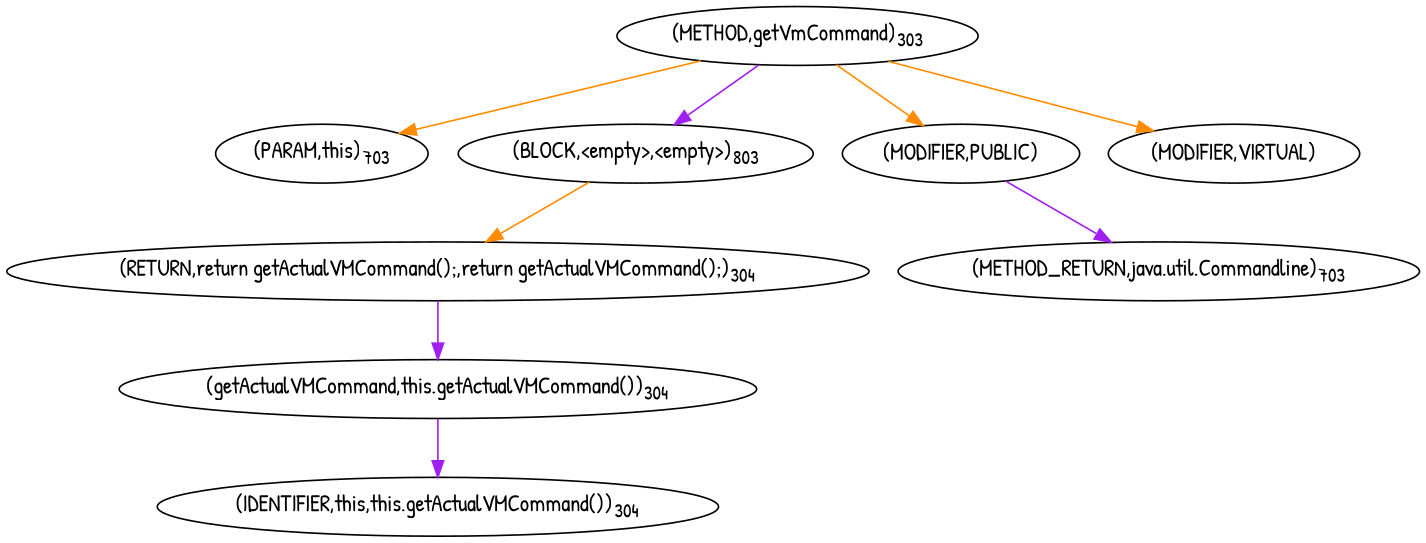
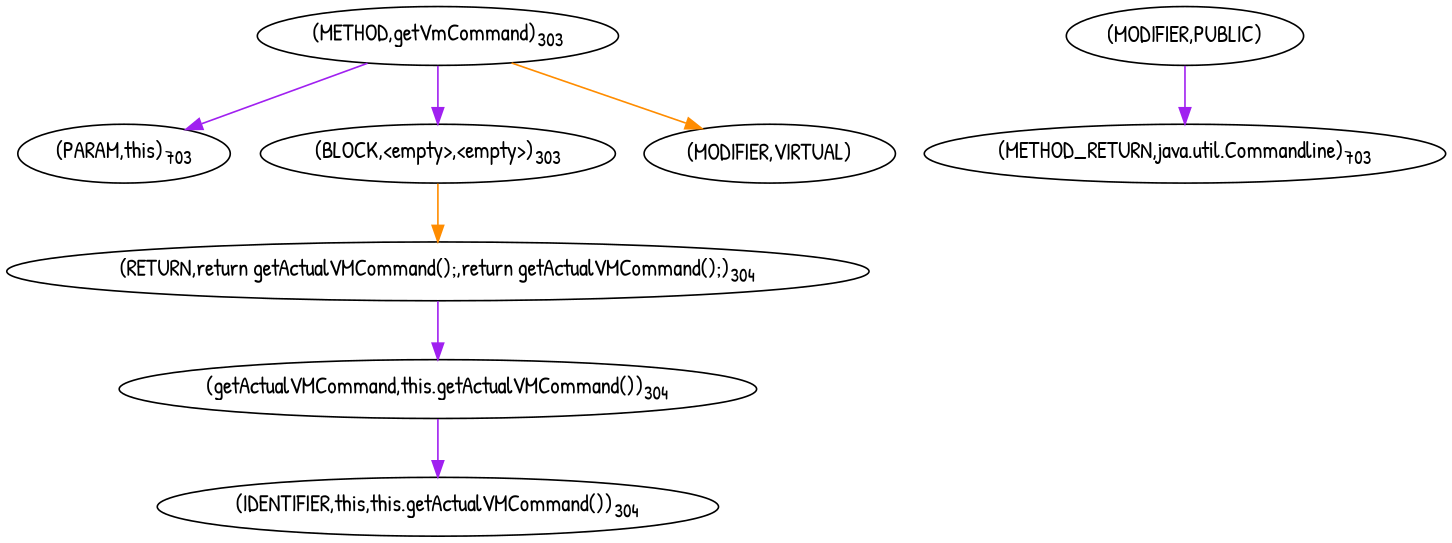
edge "(METHOD,getVmCommand)" -> "(MODIFIER,PUBLIC)": removed
edge "(METHOD,getVmCommand)" -> "(PARAM,this)": color darkorange -> purple
node "(BLOCK,<empty>,<empty>)": text "803" -> "303"
